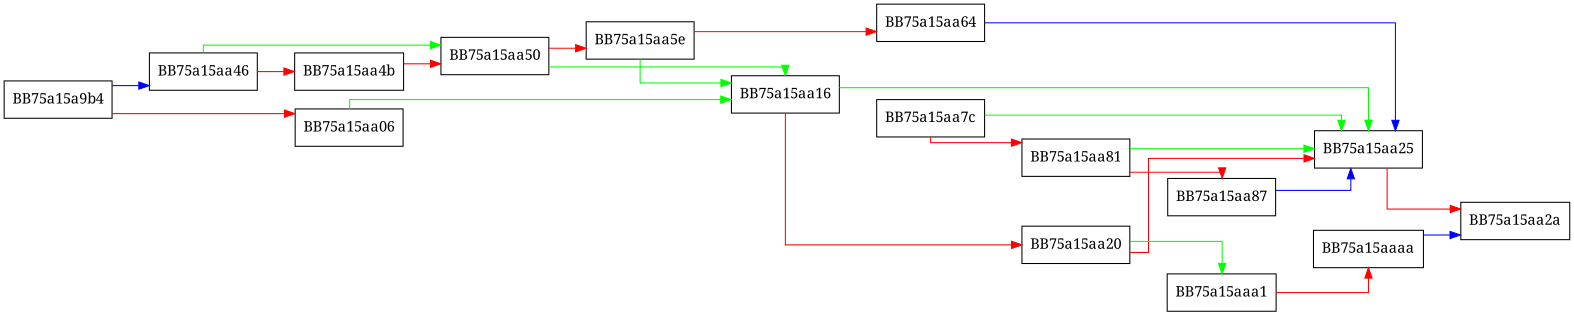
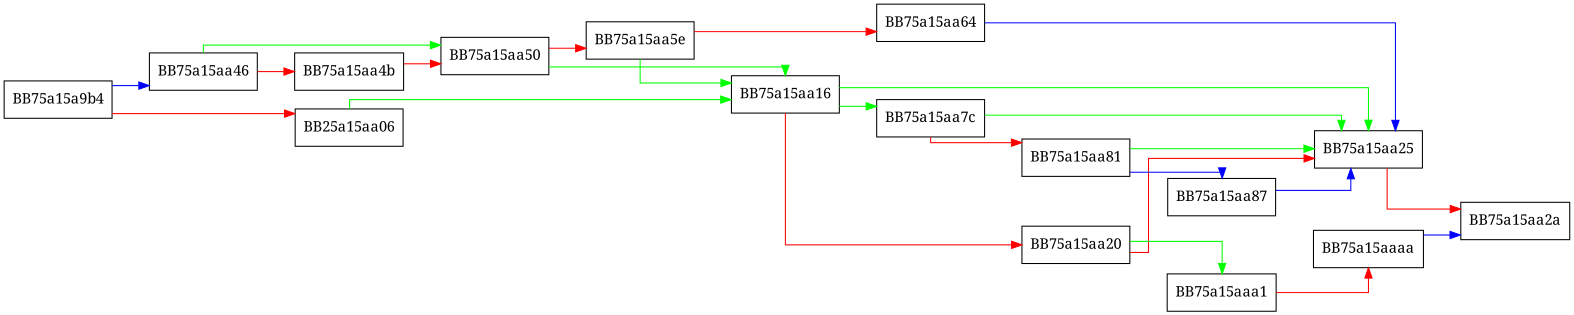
edge "BB75a15aa16" -> "BB75a15aa7c": added
node "BB75a15aa06": label "BB75a15aa06" -> "BB25a15aa06"
edge "BB75a15aa81" -> "BB75a15aa87": color red -> blue
